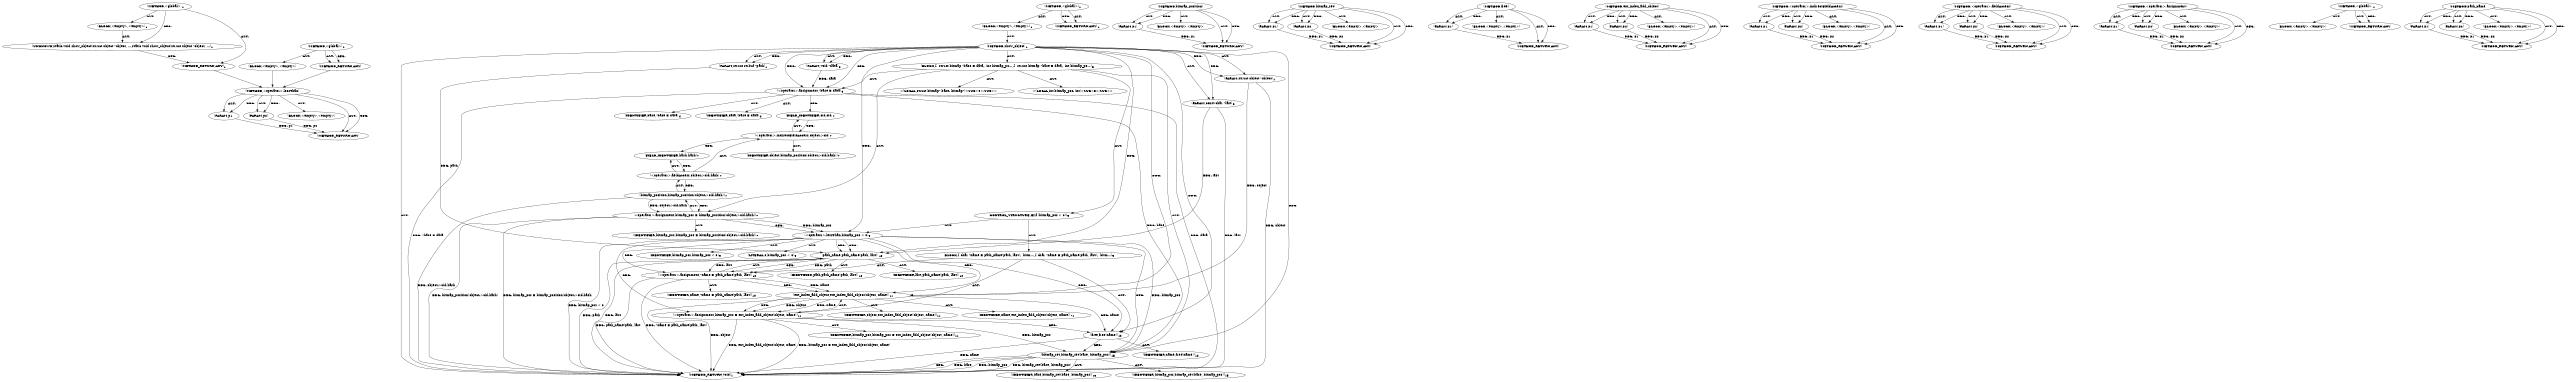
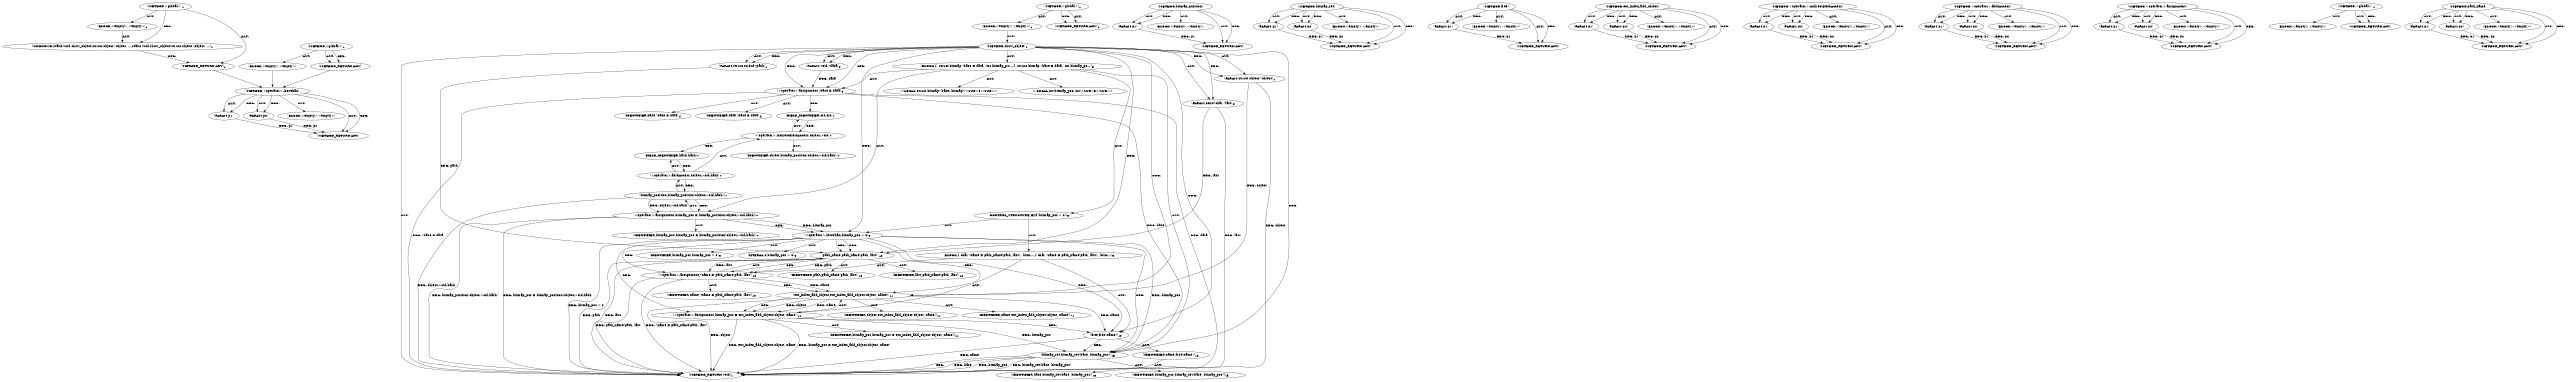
edge "(ext_index_add_object,ext_index_add_object(object, name))" -> "(free,free(name))": label "CFG: name" -> "DDG: name"
edge "(bitmap_set,bitmap_set(base, bitmap_pos))" -> "(IDENTIFIER,base,bitmap_set(base, bitmap_pos))": now "(IDENTIFIER,name,free(name))" -> "(IDENTIFIER,base,bitmap_set(base, bitmap_pos))"
